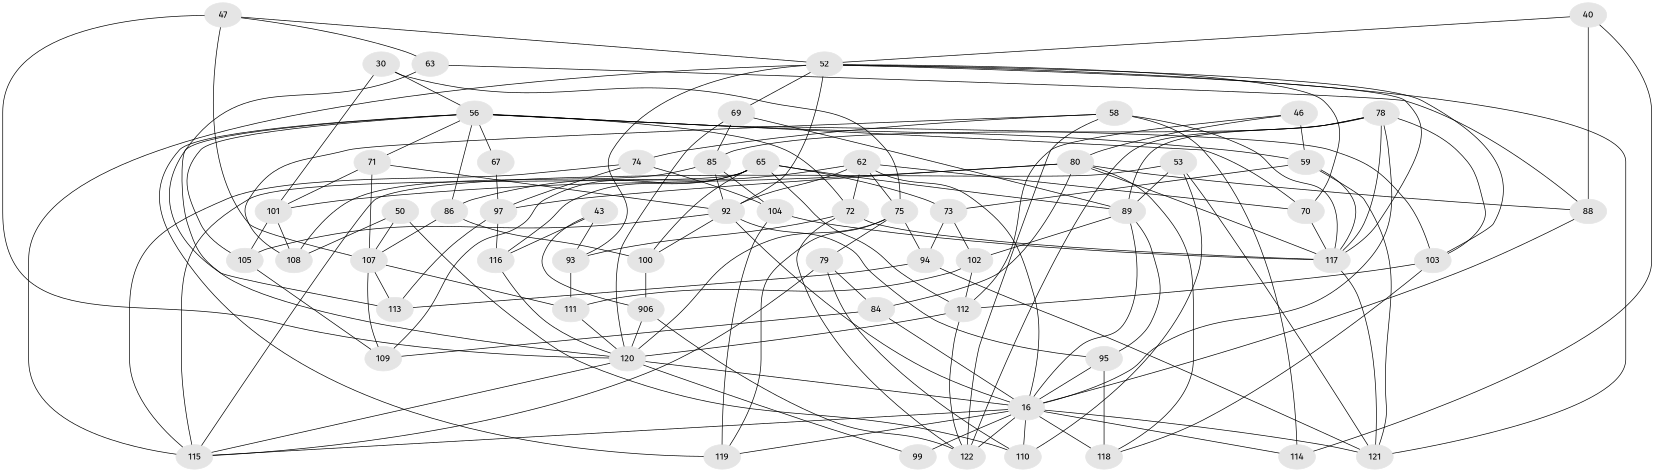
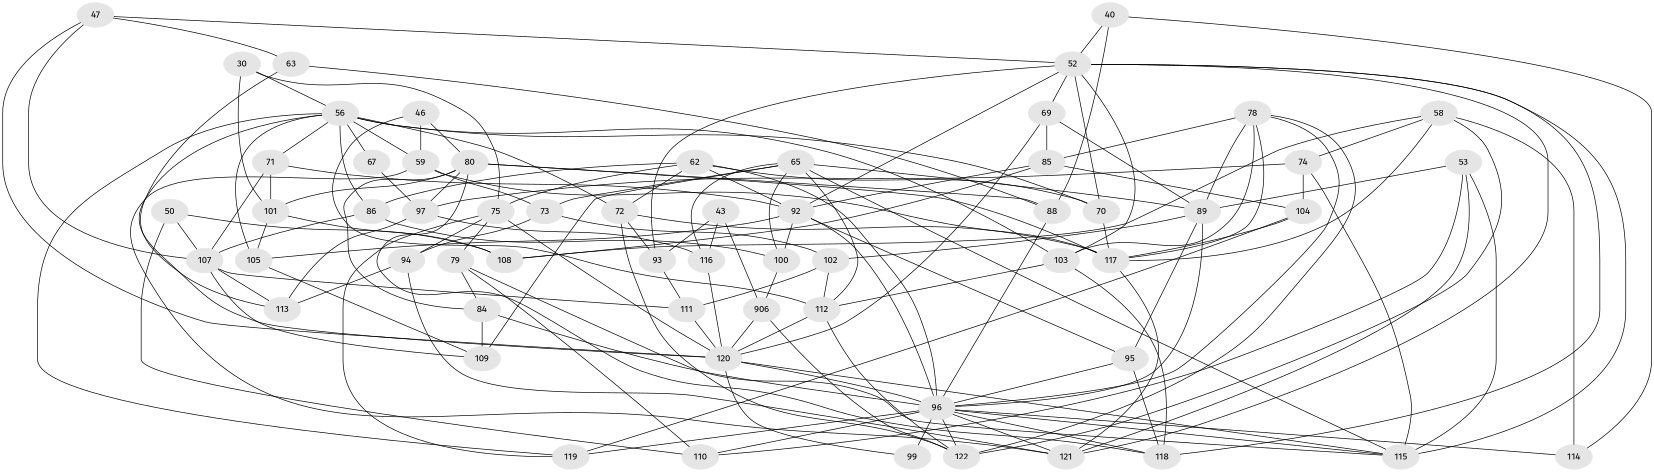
edge "52" -- "117": now "52" -- "118"
node "16": label "16" -> "96"
